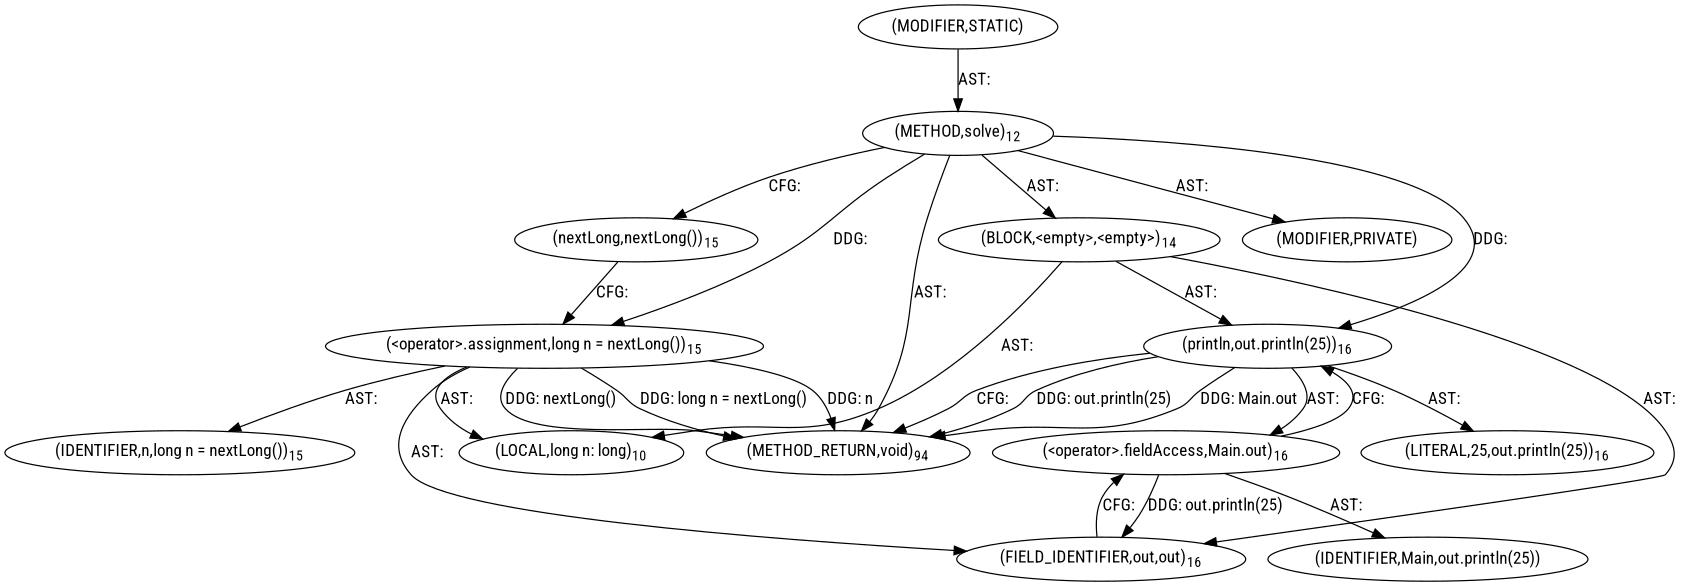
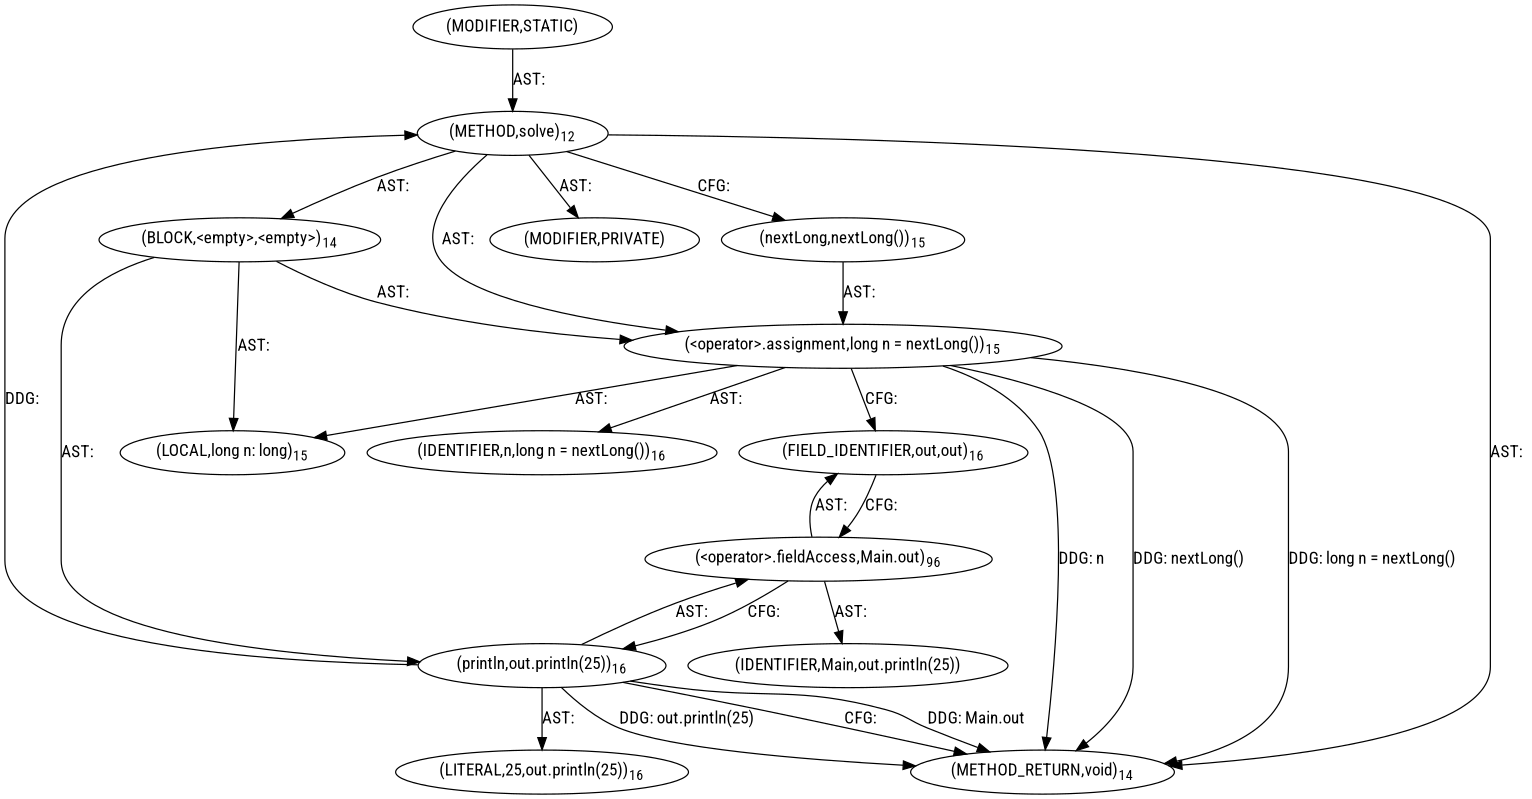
edge "(METHOD,solve)" -> "(println,out.println(25))": reversed
edge "(METHOD,solve)" -> "(<operator>.assignment,long n = nextLong())": label "DDG: " -> "AST: "
edge "(nextLong,nextLong())" -> "(<operator>.assignment,long n = nextLong())": label "CFG: " -> "AST: "
edge "(BLOCK,<empty>,<empty>)" -> "(FIELD_IDENTIFIER,out,out)": now "(BLOCK,<empty>,<empty>)" -> "(<operator>.assignment,long n = nextLong())"
node "(IDENTIFIER,n,long n = nextLong())": text "15" -> "16"
node "(LOCAL,long n: long)": text "10" -> "15"
node "(METHOD_RETURN,void)": text "94" -> "14"
node "(<operator>.fieldAccess,Main.out)": text "16" -> "96"
edge "(<operator>.assignment,long n = nextLong())" -> "(FIELD_IDENTIFIER,out,out)": label "AST: " -> "CFG: "
edge "(<operator>.fieldAccess,Main.out)" -> "(FIELD_IDENTIFIER,out,out)": label "DDG: out.println(25)" -> "AST: "
